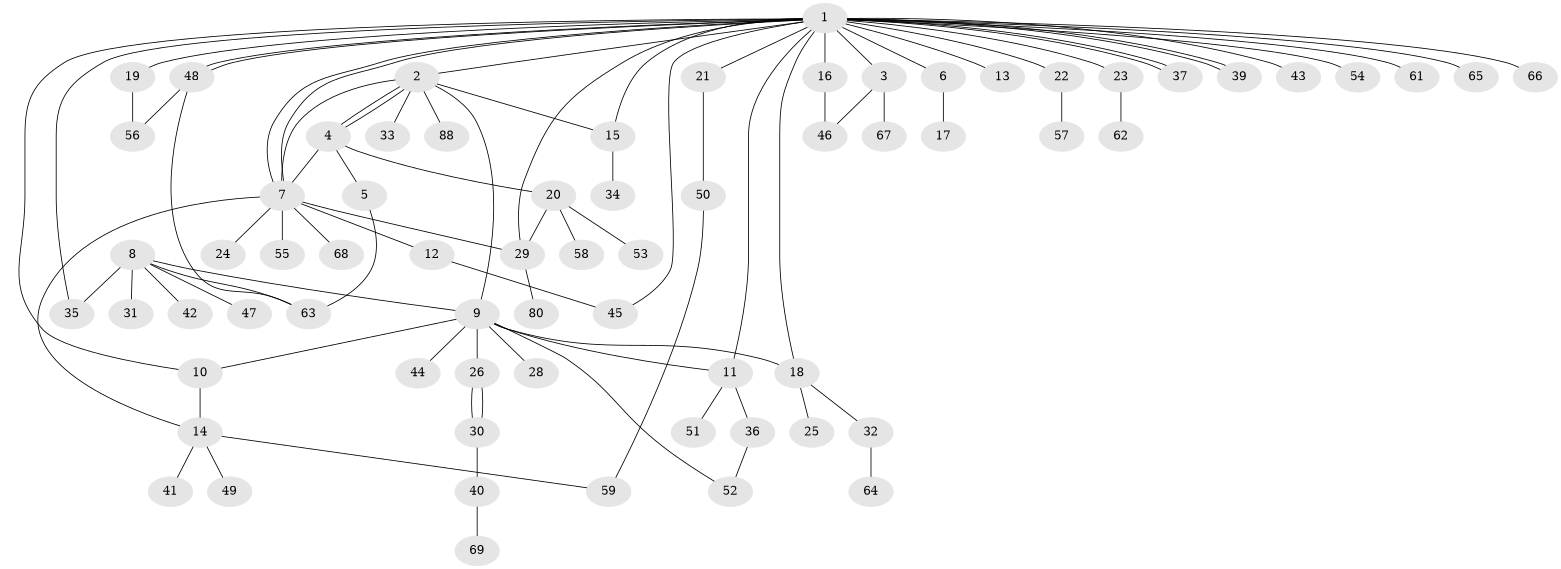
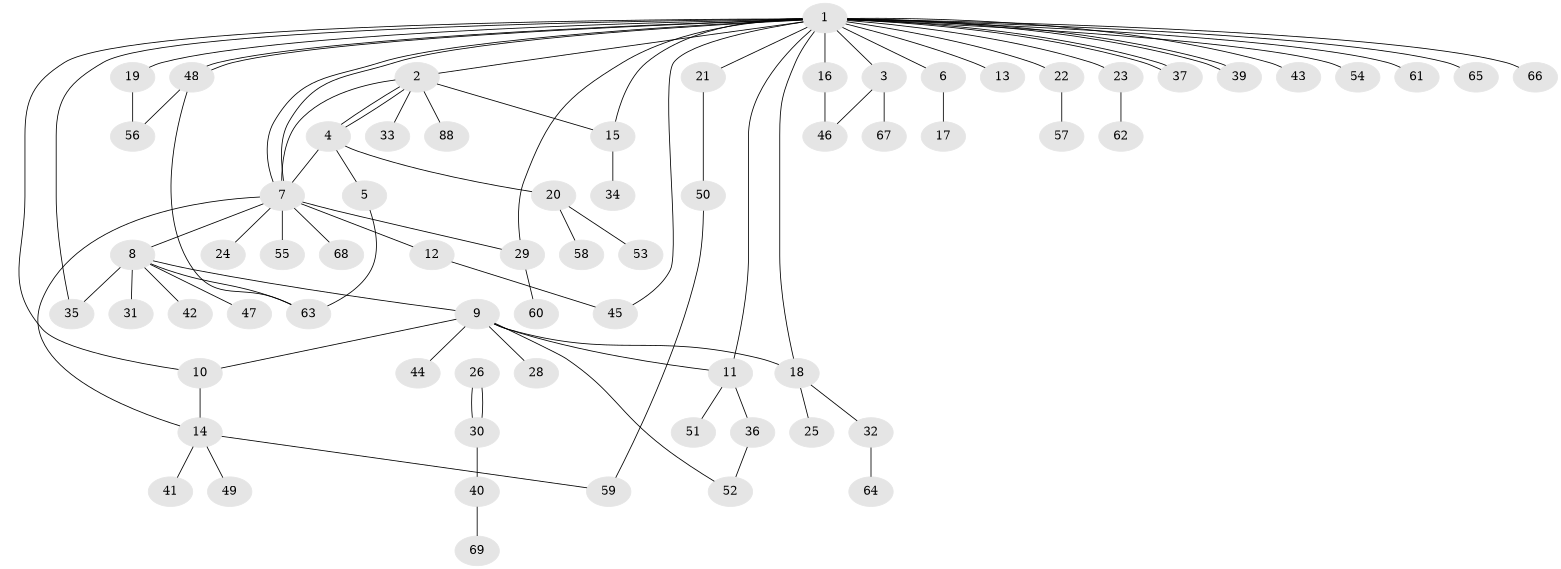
edge "2" -- "9": removed
edge "7" -- "8": added
edge "20" -- "29": removed
node "80": label "80" -> "60"
edge "9" -- "26": removed
